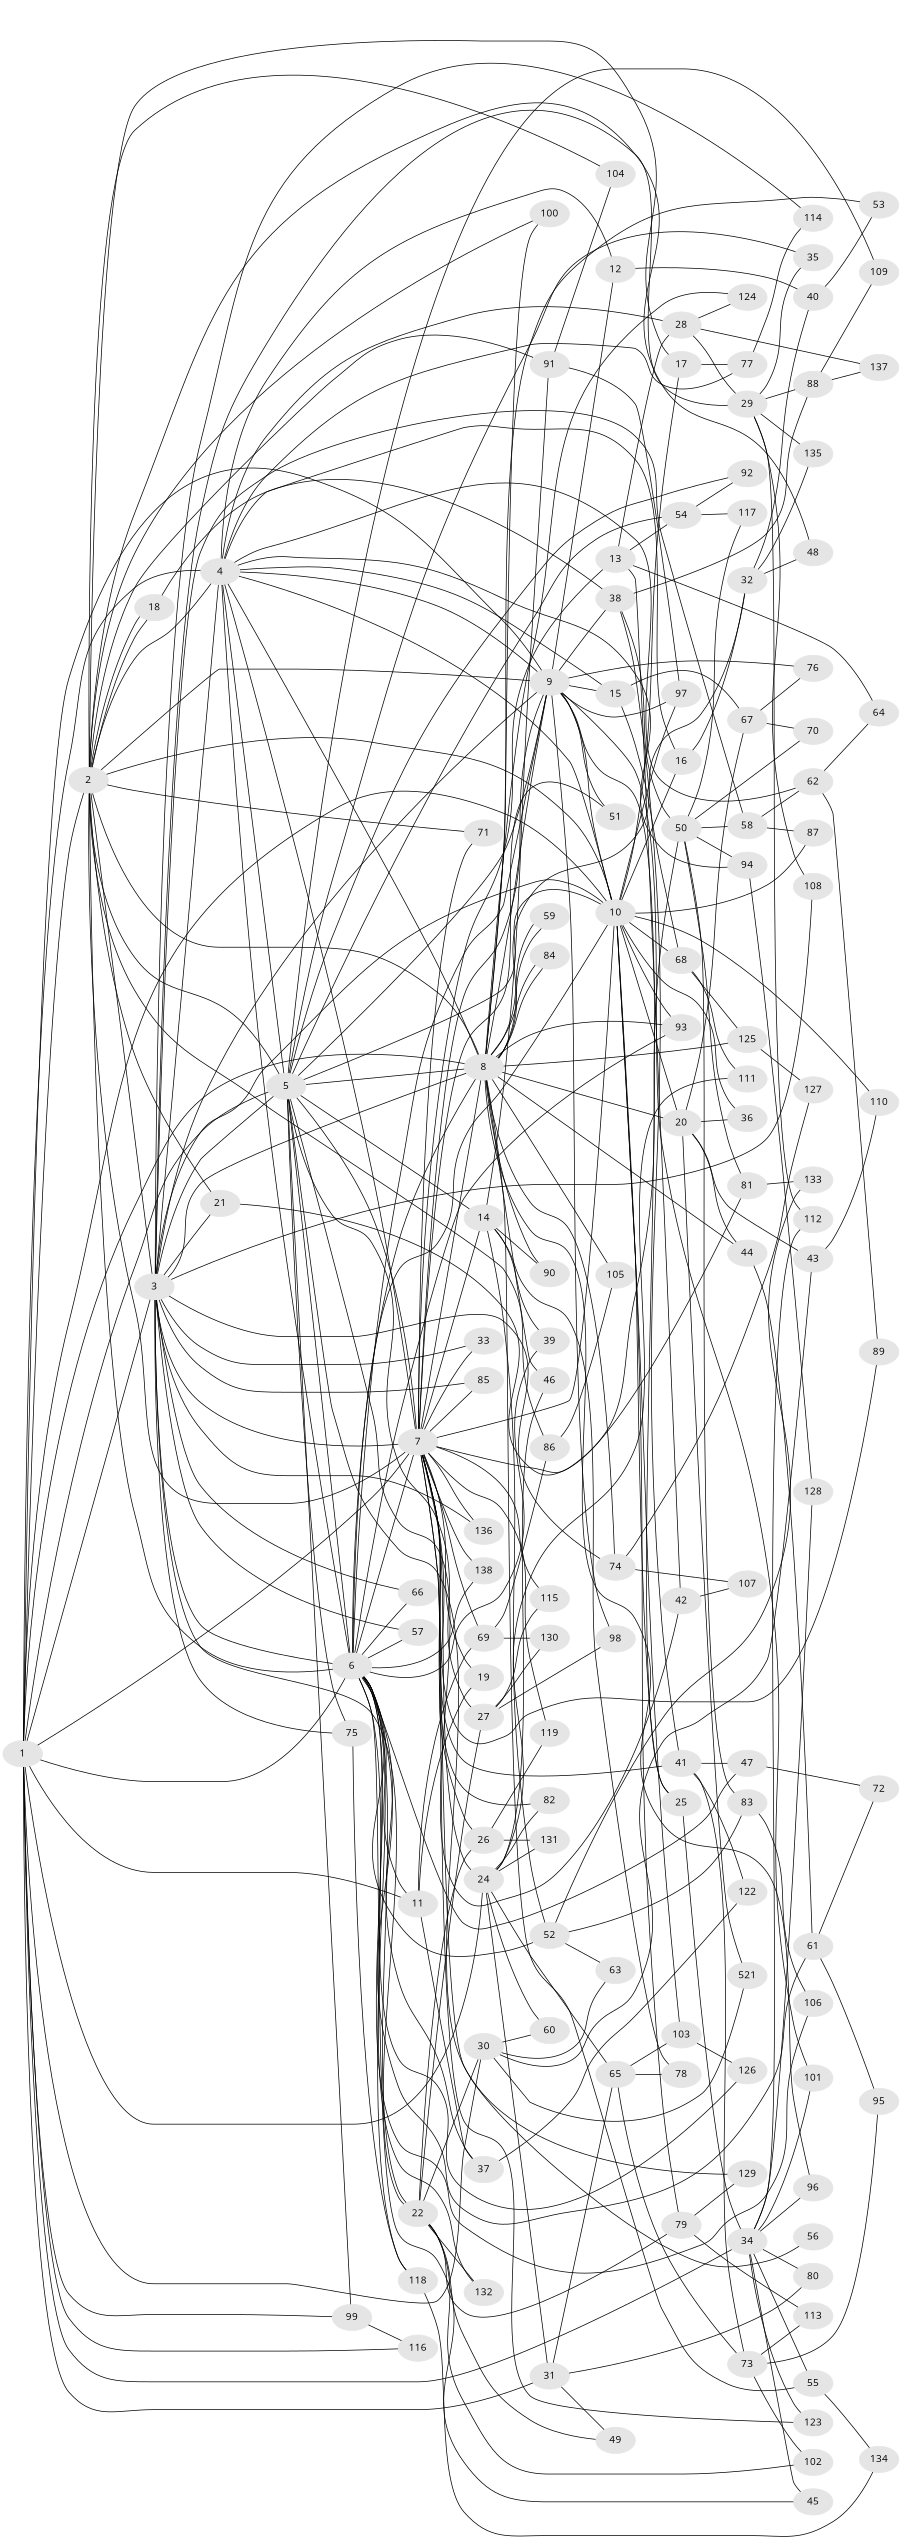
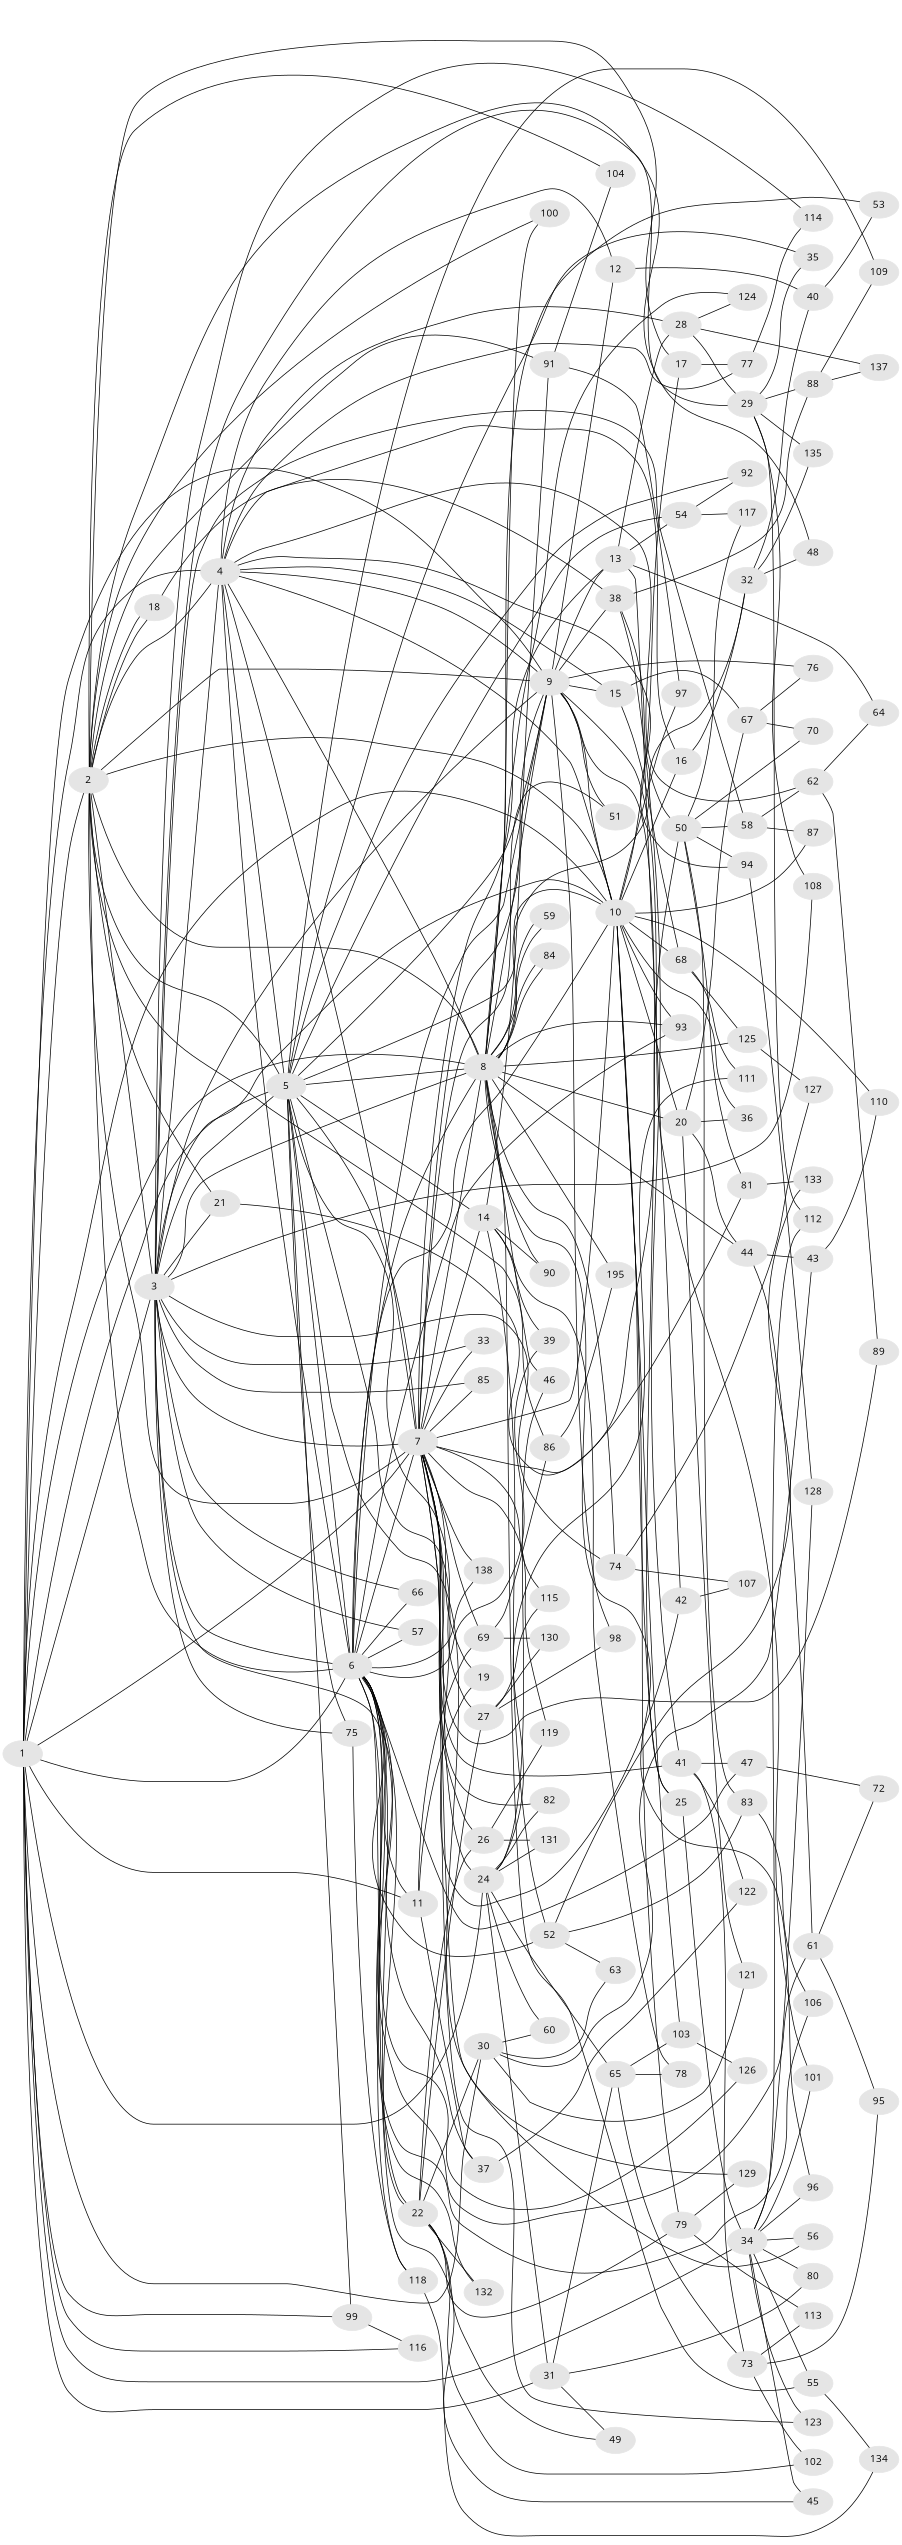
edge "9" -- "97": now "9" -- "13"
node "71": removed
edge "20" -- "43": now "44" -- "43"
node "105": label "105" -> "195"
node "136": removed
node "521": label "521" -> "121"
edge "56" -- "34": added
